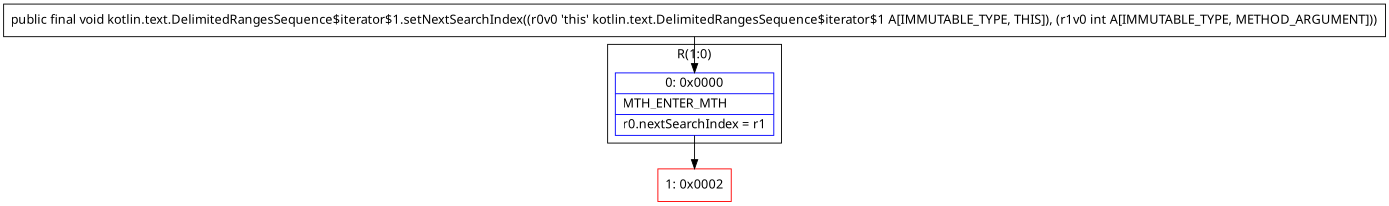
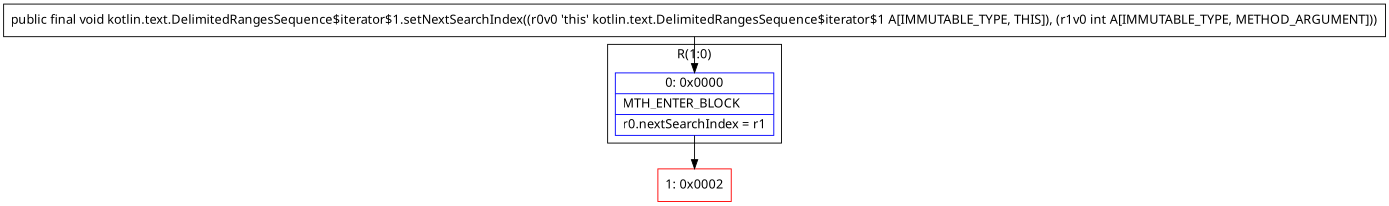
node "0: 0x0000": text "MTH_ENTER_MTH" -> "MTH_ENTER_BLOCK"
